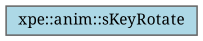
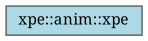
node "xpe::anim::sKeyRotate": label "xpe::anim::sKeyRotate" -> "xpe::anim::xpe"
